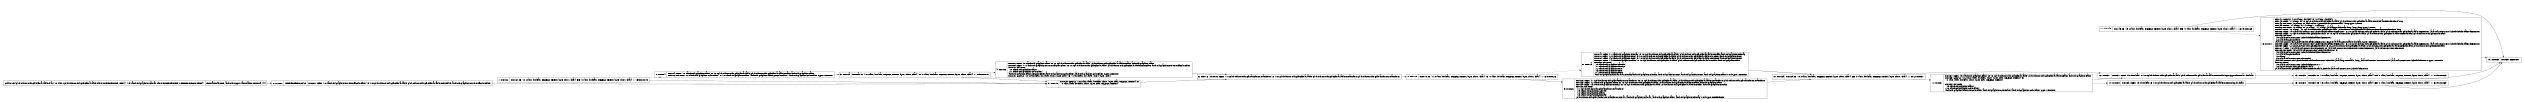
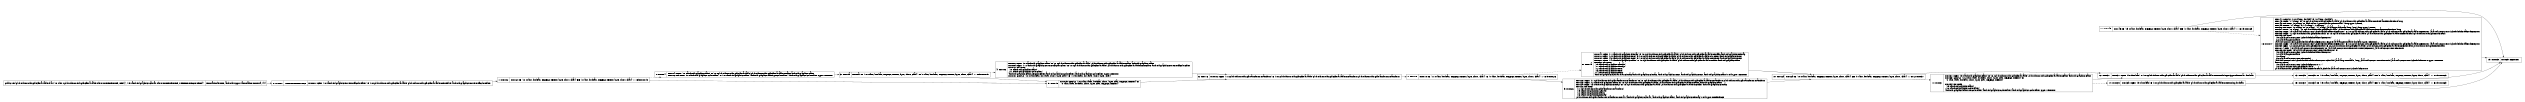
node "0: 0x0000": text "MTH_ENTER_CONST" -> "MTH_ENTER_BLOCK"
edge "0: 0x0000" -> "5: 0x0015": now "0: 0x0000" -> "1: 0x0002"
